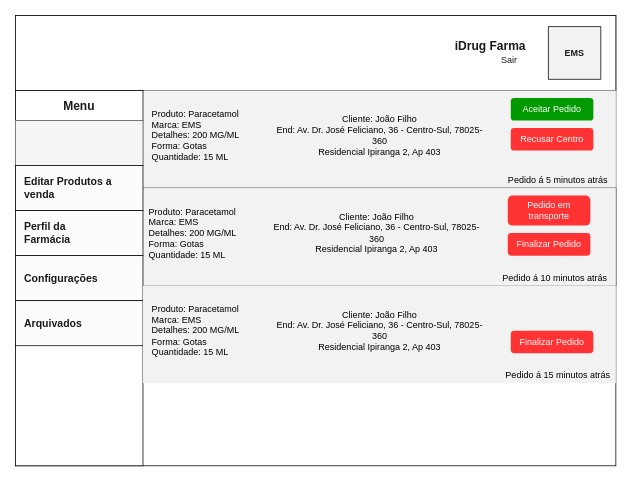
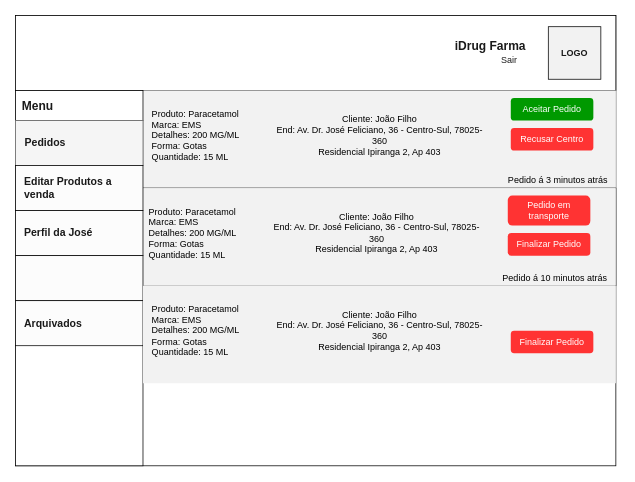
node "EMS": label "EMS" -> "LOGO"
node "Menu": moved (79, 105) -> (38, 105)
node "Pedidos": added
node "Pedido á 5 minutos atrás": label "Pedido á 5 minutos atrás" -> "Pedido á 3 minutos atrás"
node "Perfil da Farmácia": label "Perfil da Farmácia" -> "Perfil da José"
node "Configurações": removed
node "Pedido á 15 minutos atrás": removed
